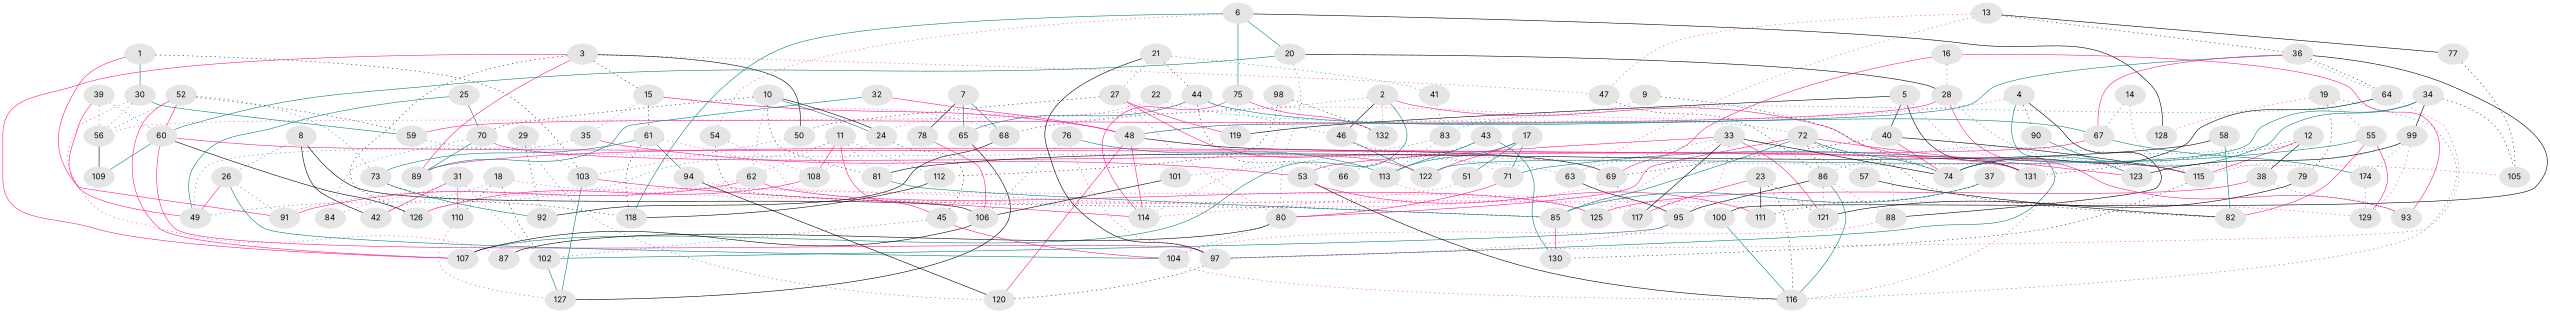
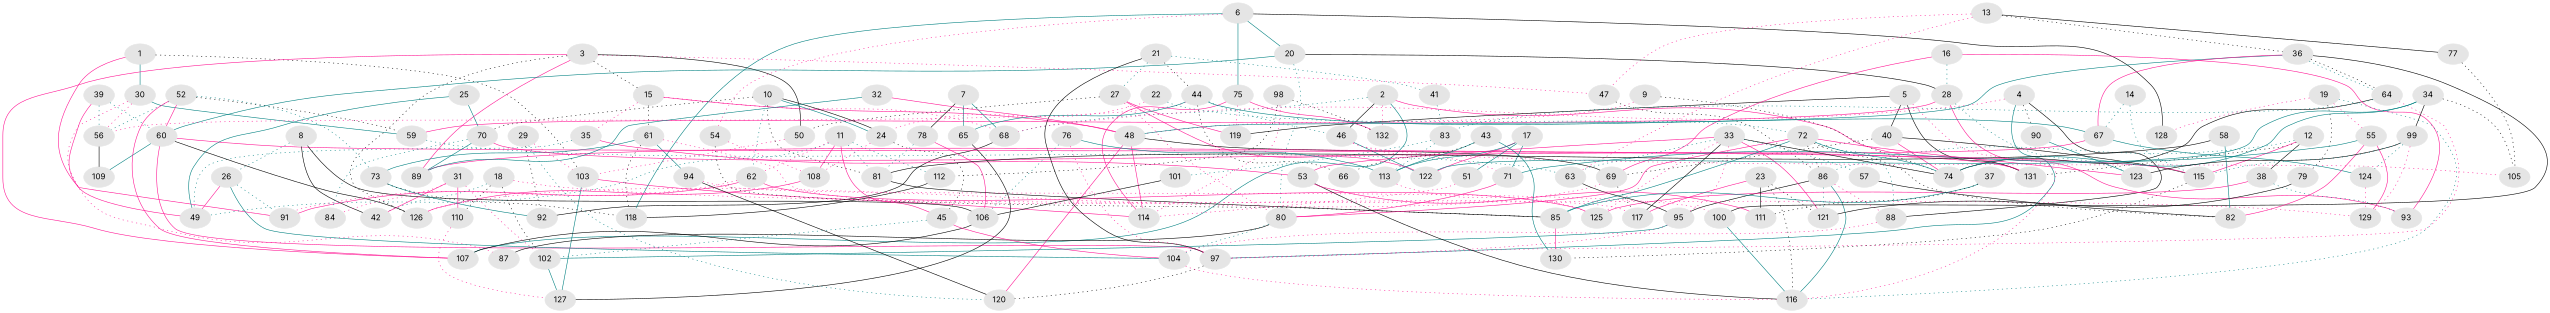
node "174": label "174" -> "124"
edge "81" -- "85": color teal -> black
